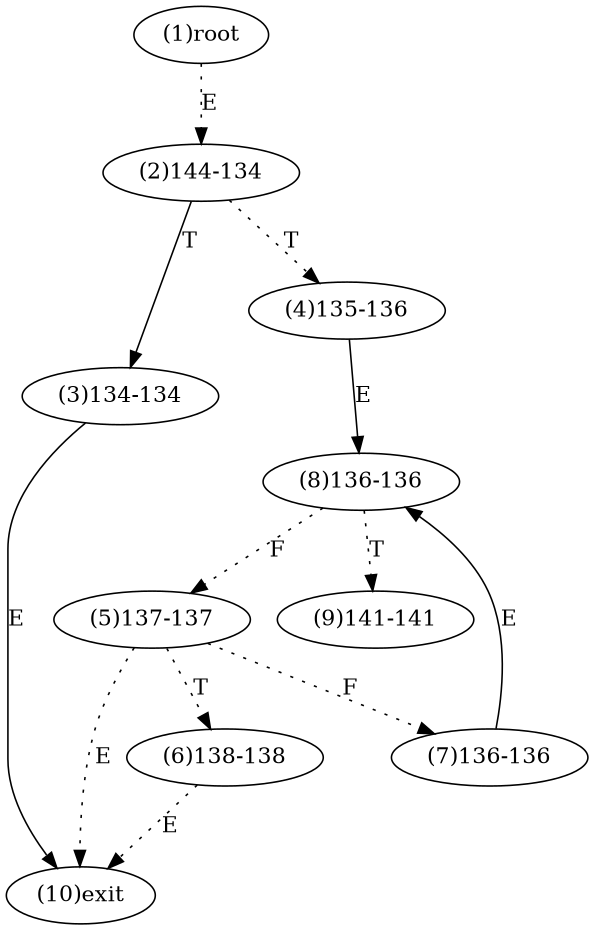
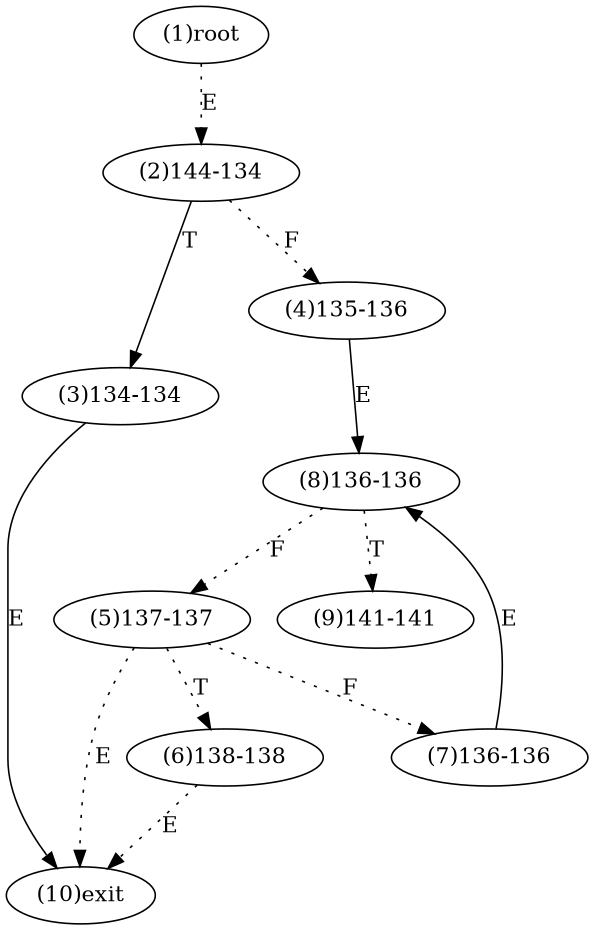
edge "(2)144-134" -> "(4)135-136": label "T" -> "F"
